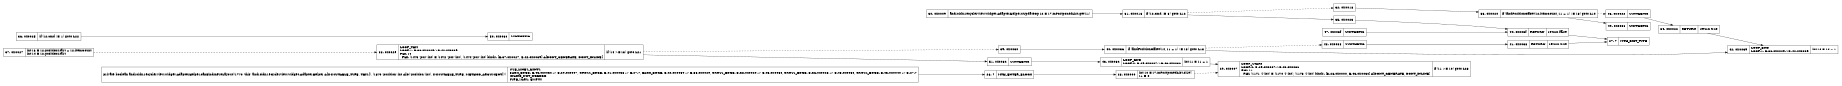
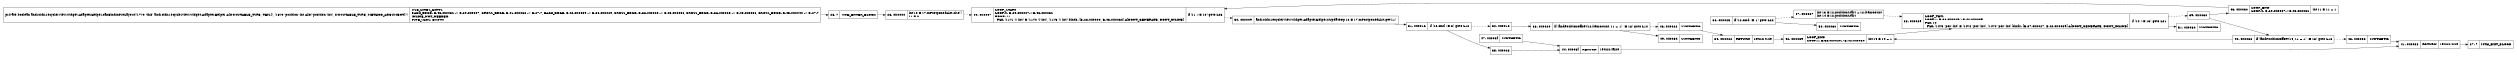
edge "29: 0x0007" -> "30: 0x0009": added
edge "36: 0x0025" -> "37: 0x0027": added
edge "42: 0x0039" -> "38: 0x002e": added
edge "44: 0x003f" -> "27: ?": now "44: 0x003f" -> "41: 0x0038"
node "27: ?": text "MTH_EXIT_TYPE" -> "MTH_EXIT_BLOCK"
edge "51: 0x003c" -> "43: 0x003c": now "39: 0x0030" -> "43: 0x003c"
node "29: 0x0007": text "PHI: r1" -> "EDGE: r1"
